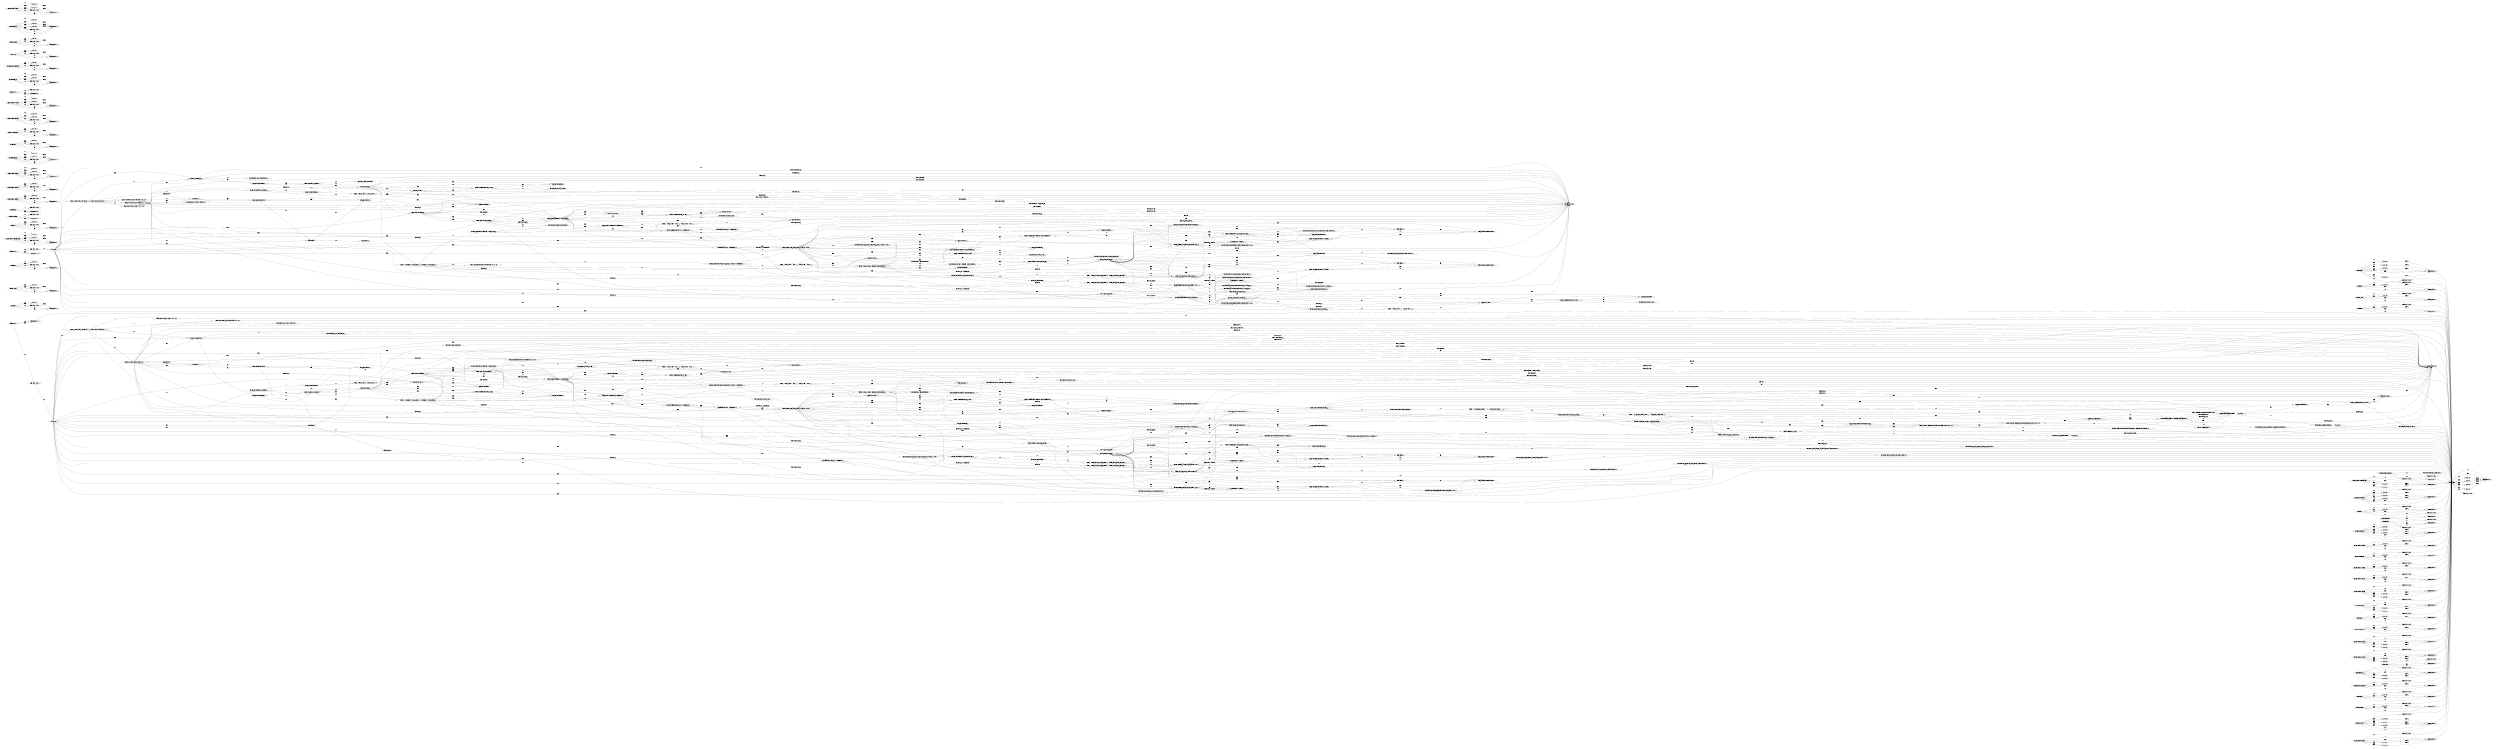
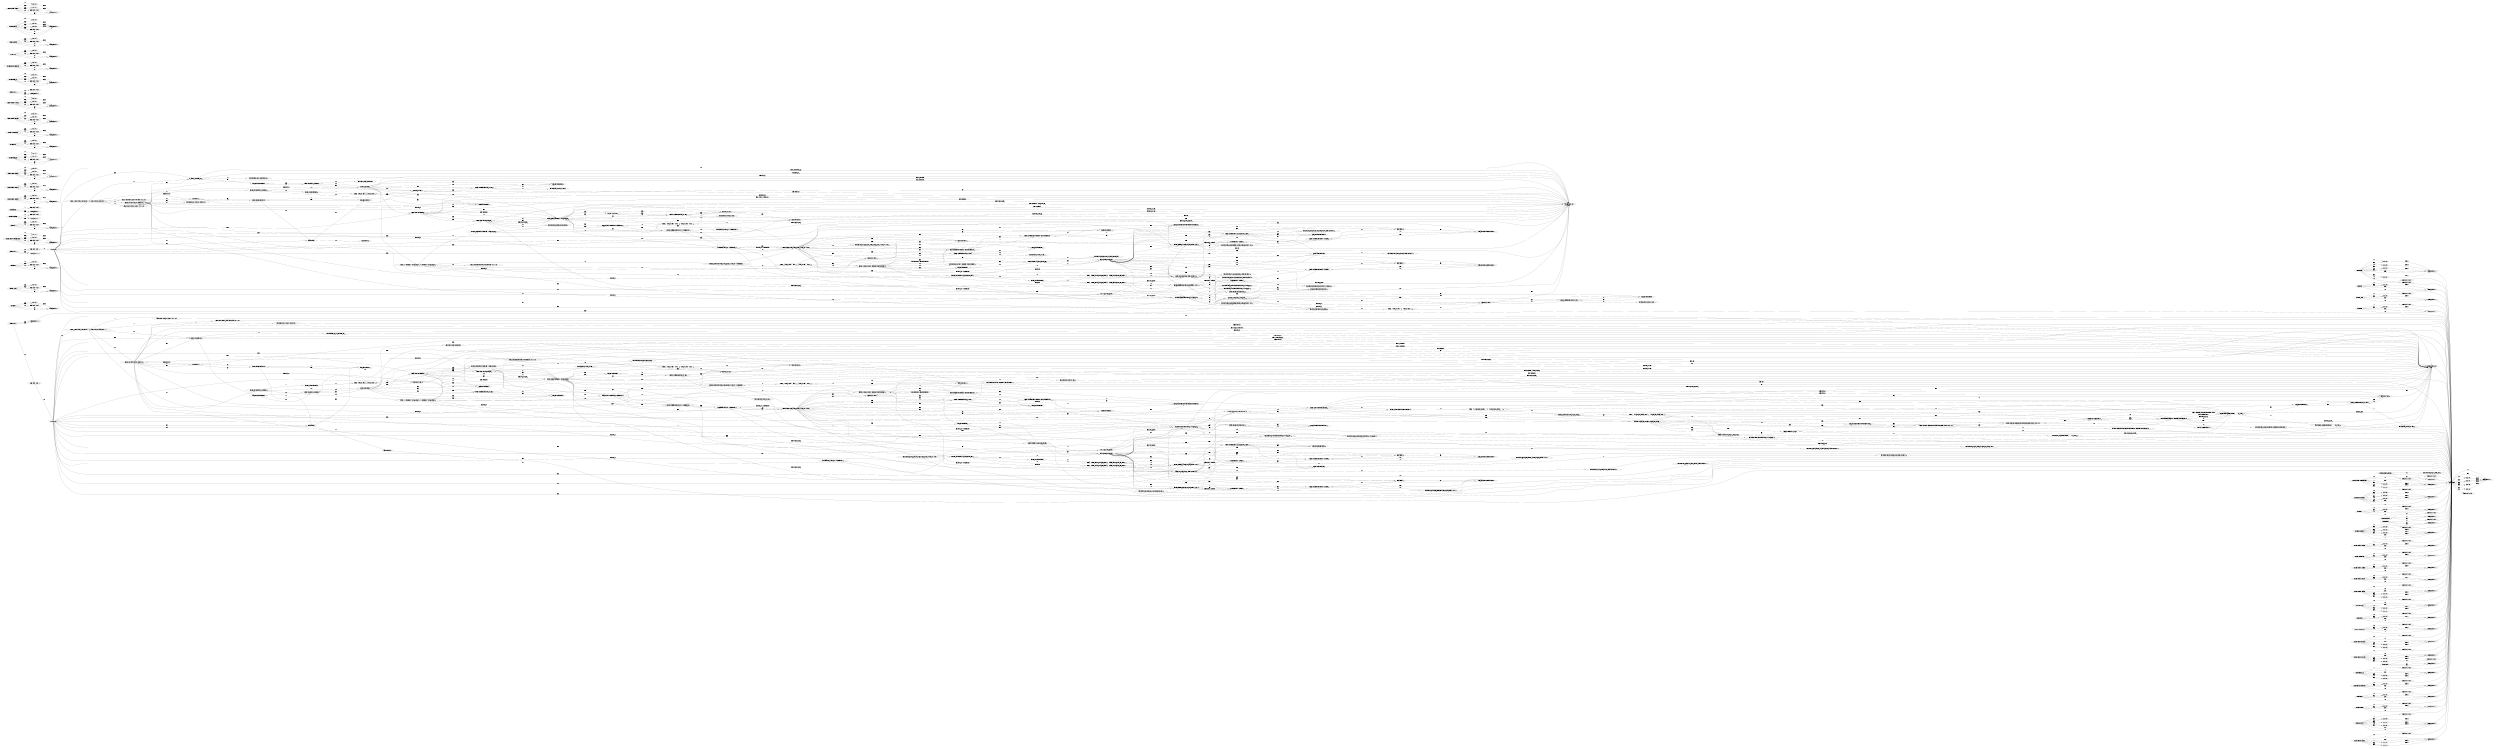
edge "(CONTROL_STRUCTURE,IF,if (!PassesCORSAccessCheck()))" -> "(<operator>.logicalNot,!PassesCORSAccessCheck())": reversed
edge "(CONTROL_STRUCTURE,IF,if (maybe_print_cors_message_))" -> "(<operator>.indirection,*task_runner_)": now "(<operator>.assignment,maybe_print_cors_message_ = false)" -> "(<operator>.indirection,*task_runner_)"
